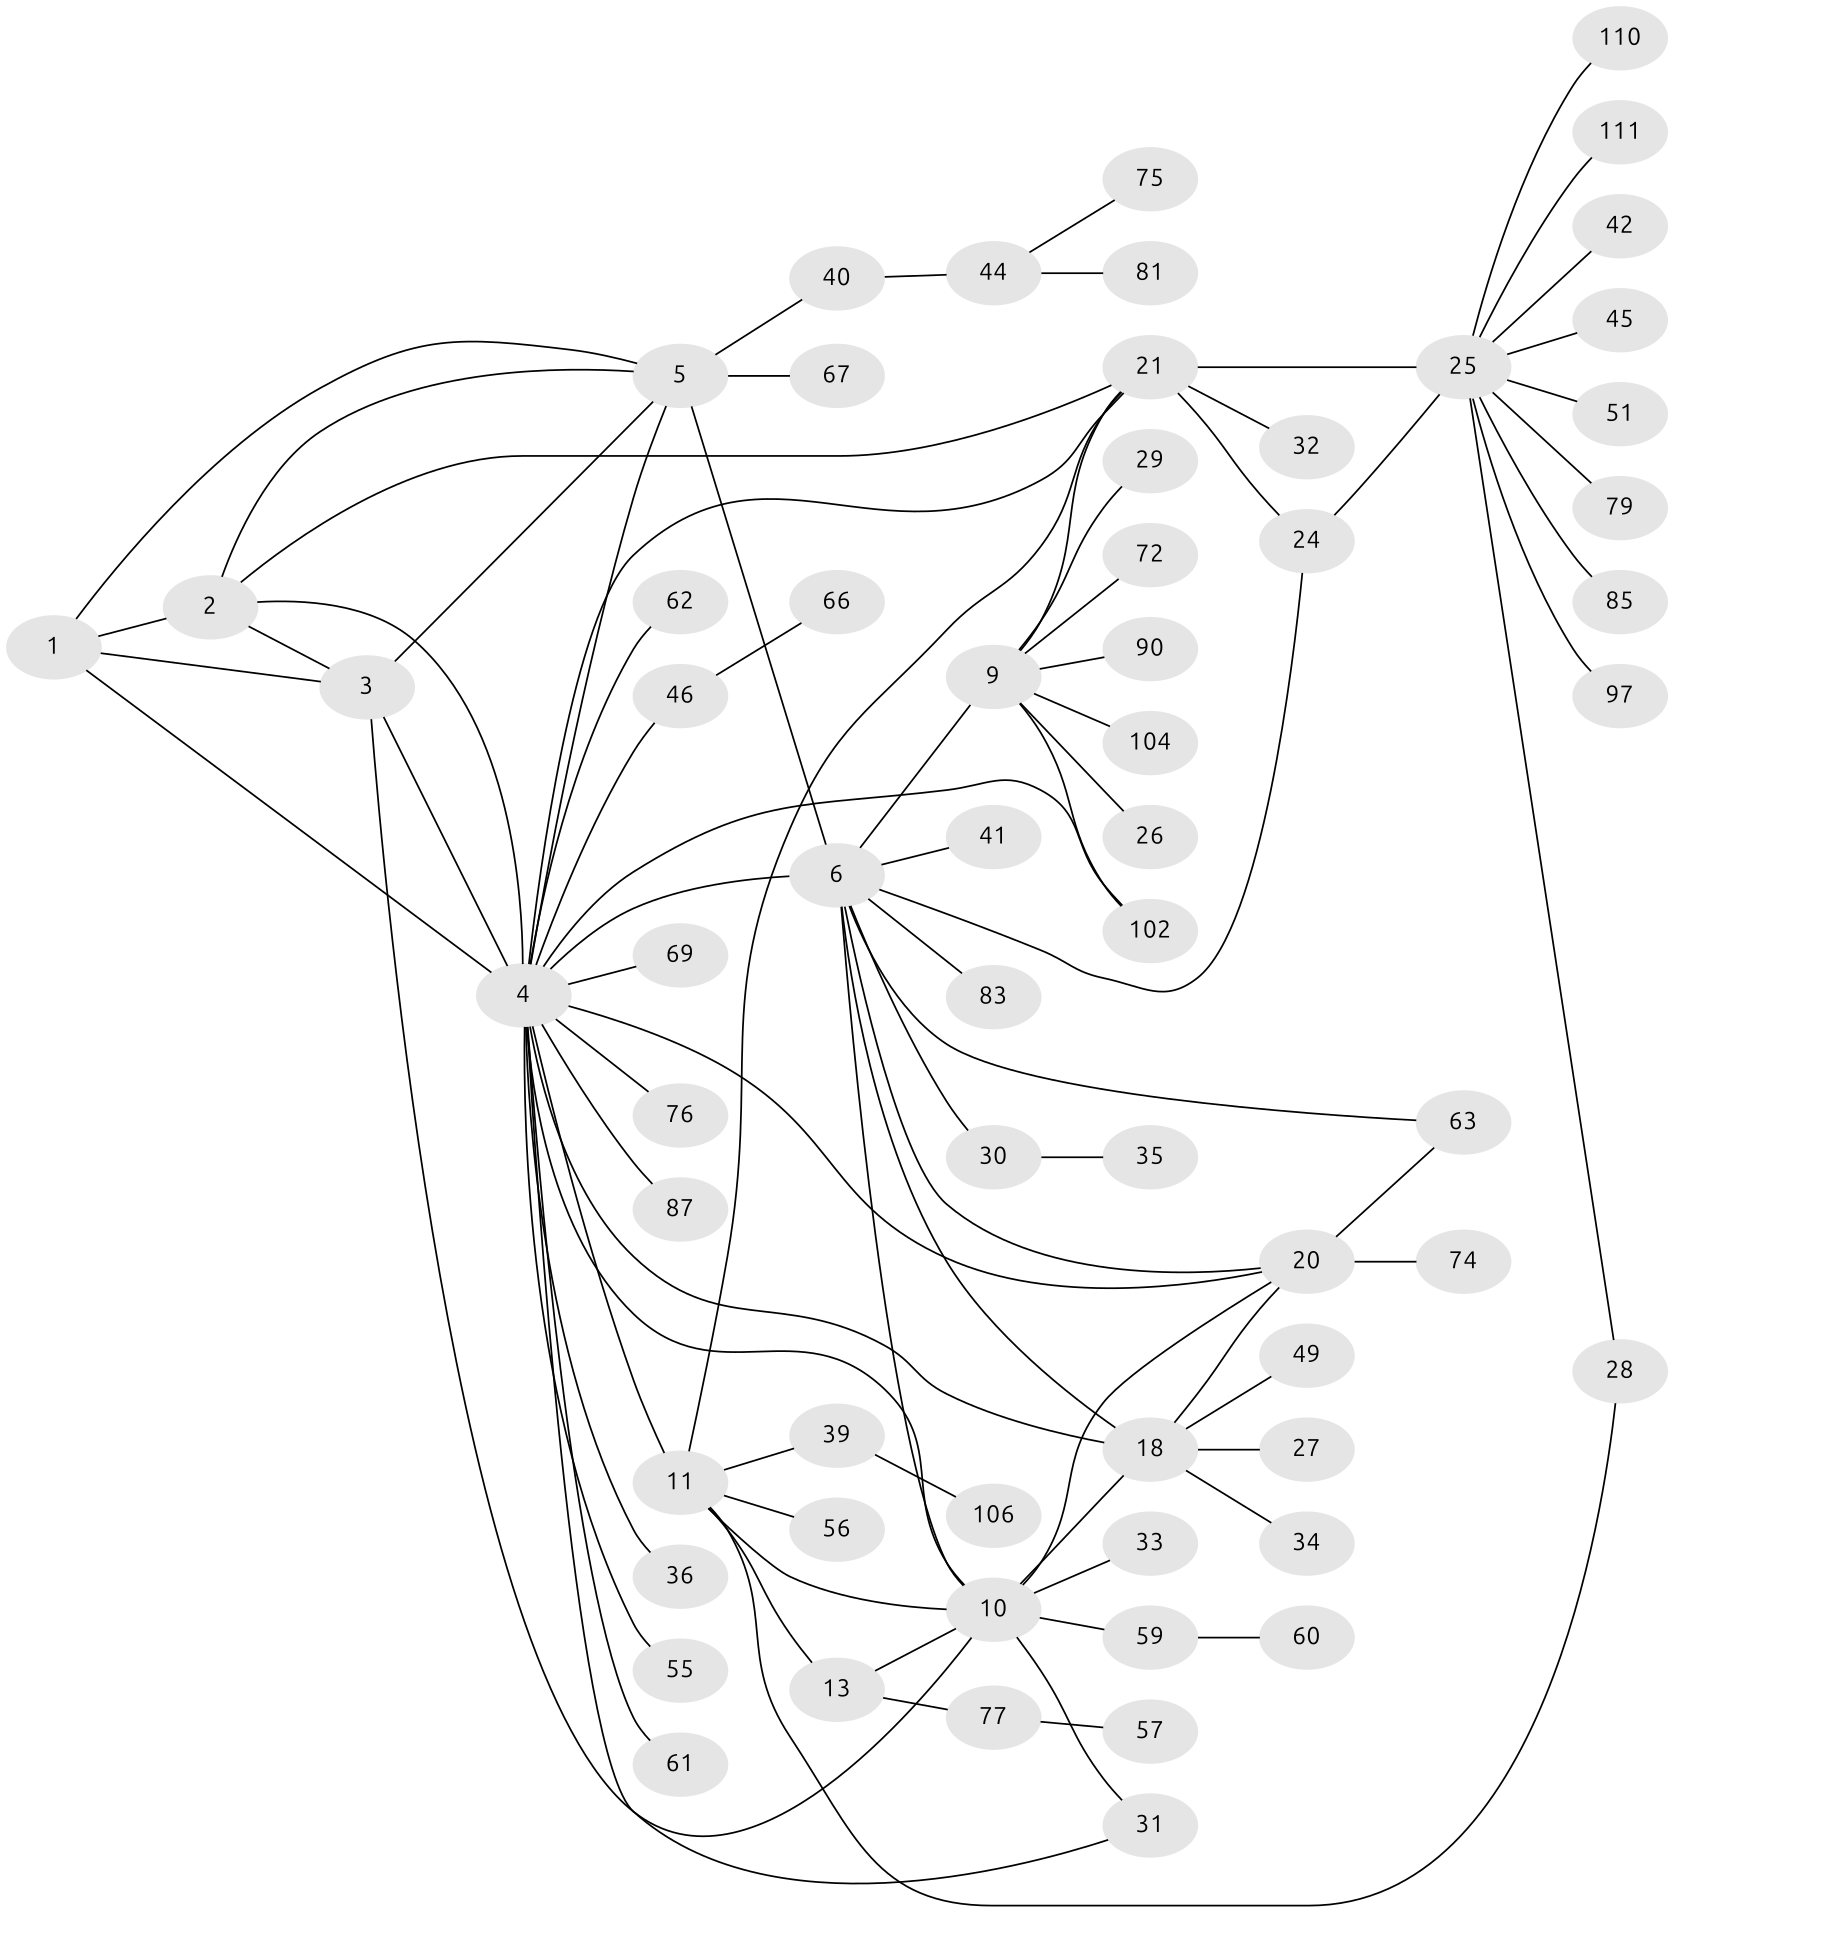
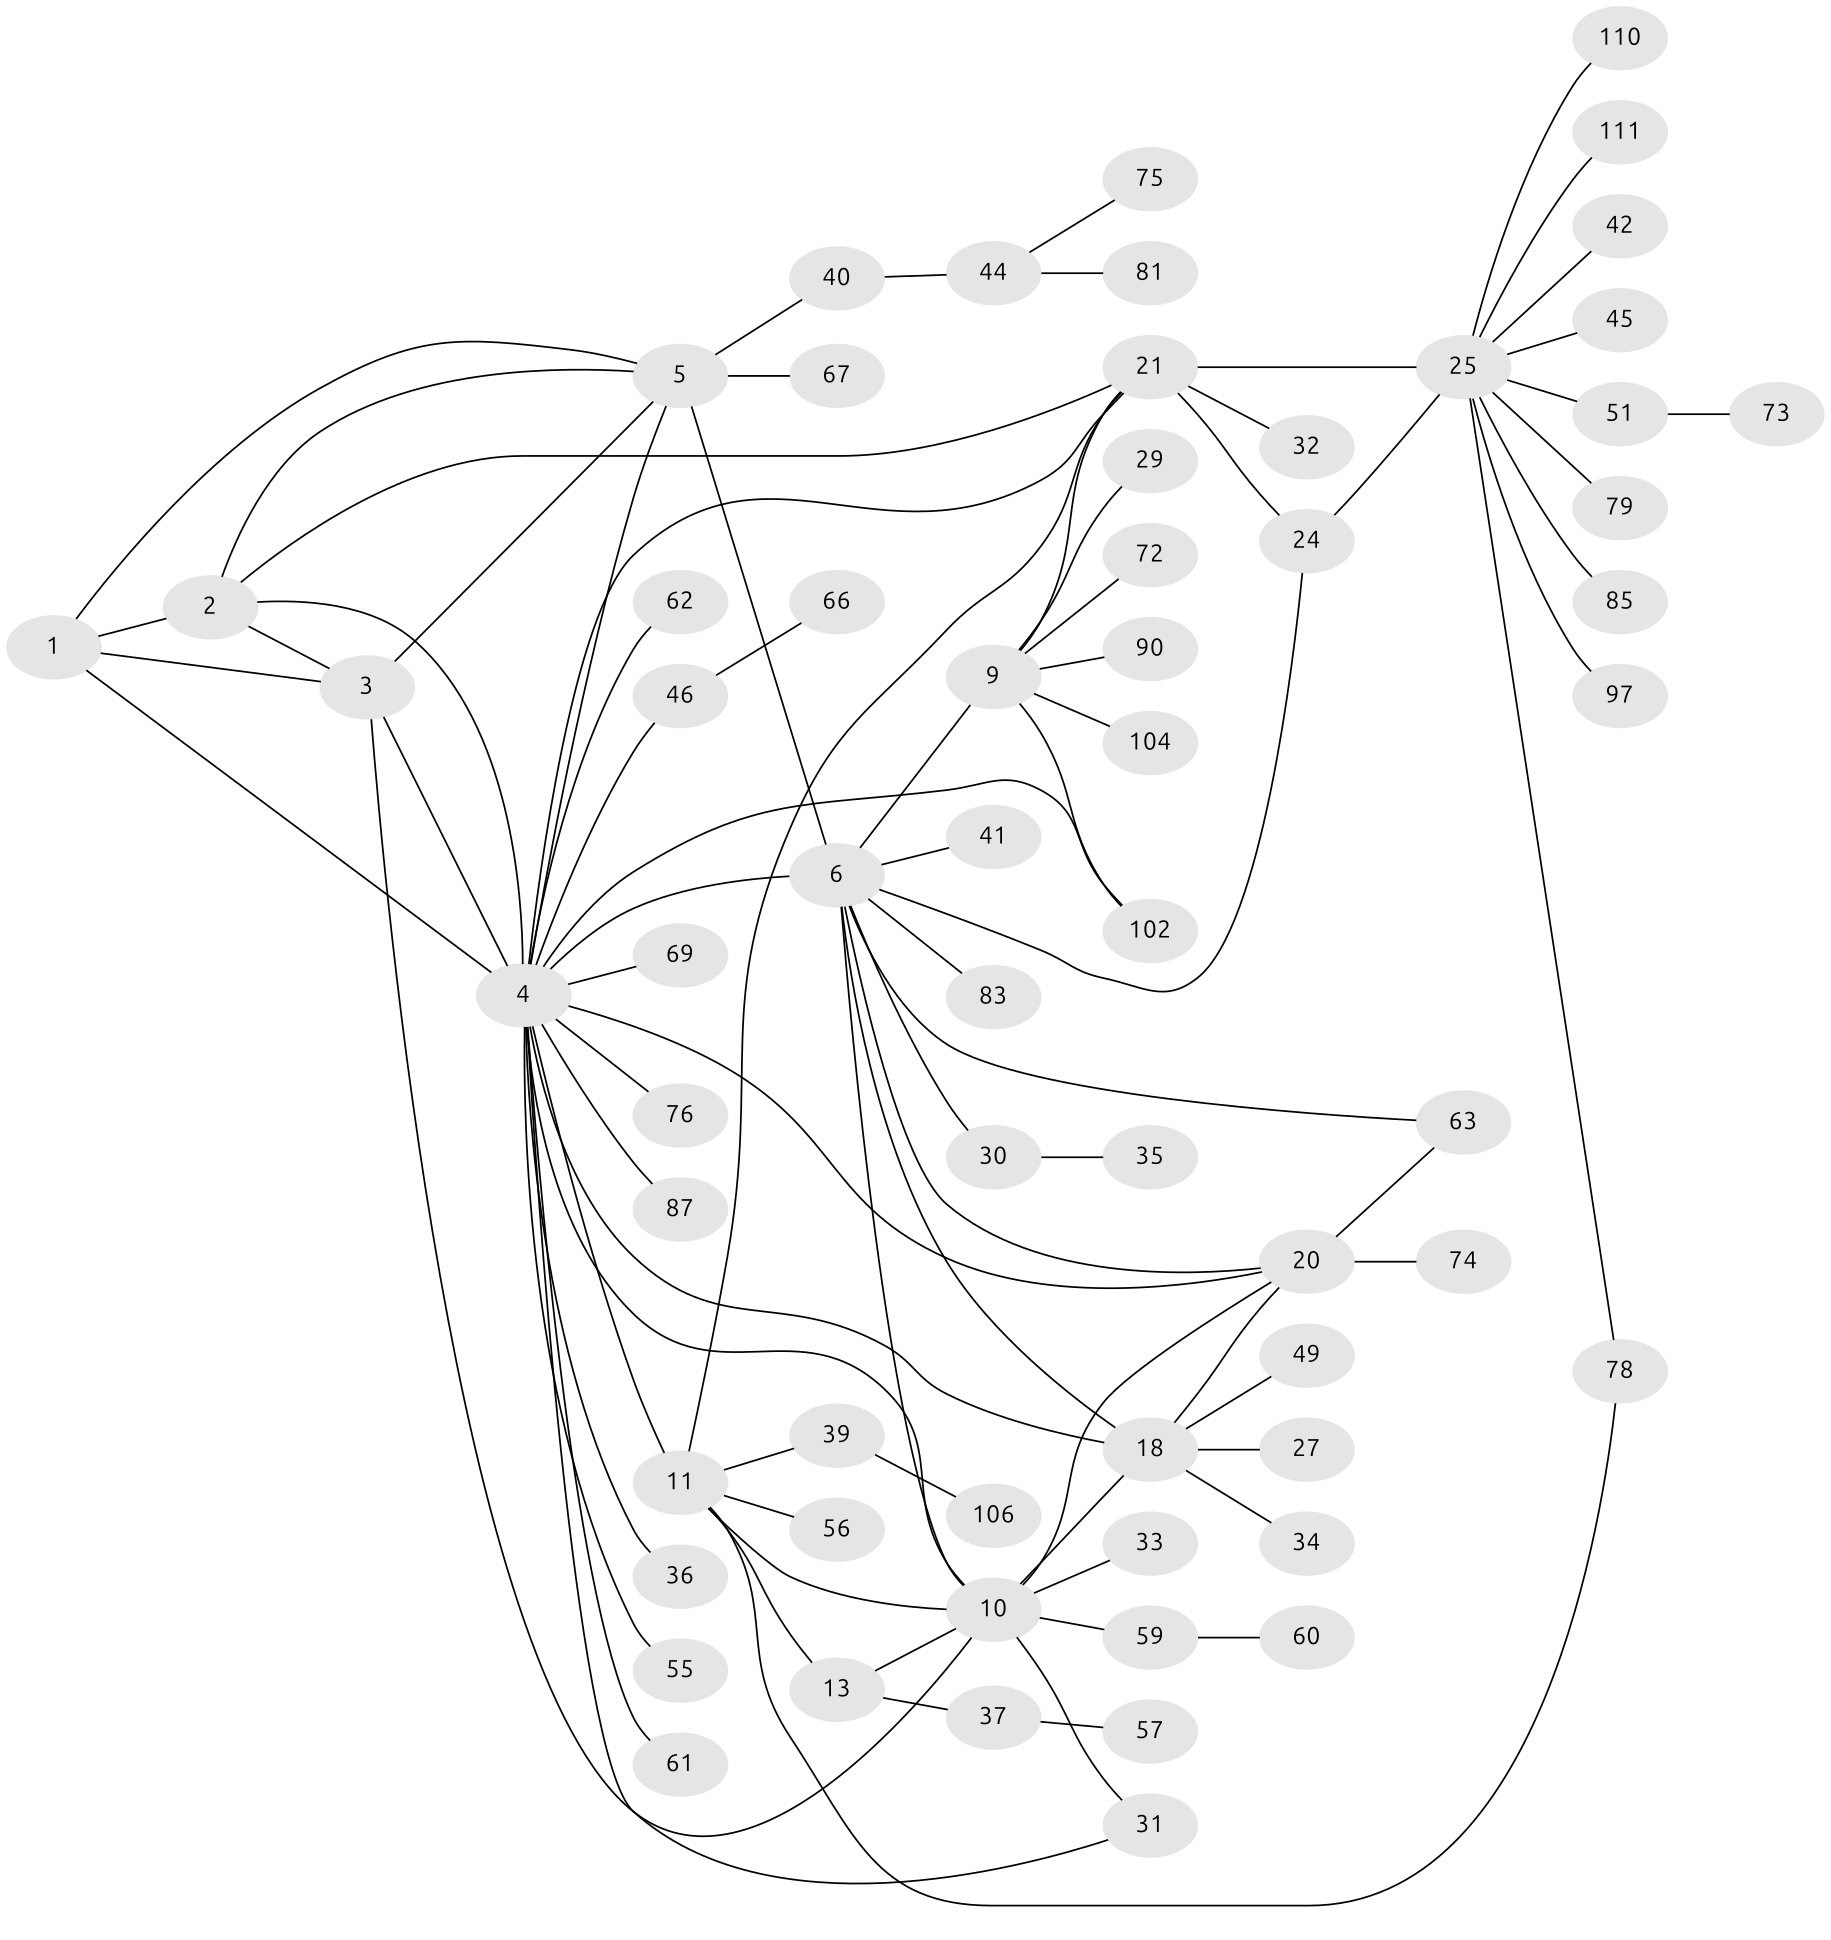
node "73": added
node "26": removed
node "28": label "28" -> "78"
node "77": label "77" -> "37"
